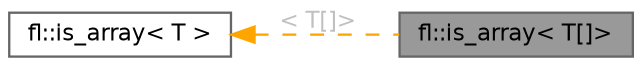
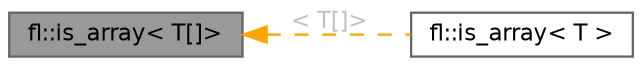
edge "fl::is_array< T[]>" -> "fl::is_array< T >": reversed
